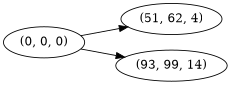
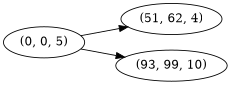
node "(0, 0, 0)": label "(0, 0, 0)" -> "(0, 0, 5)"
node "(93, 99, 14)": label "(93, 99, 14)" -> "(93, 99, 10)"
